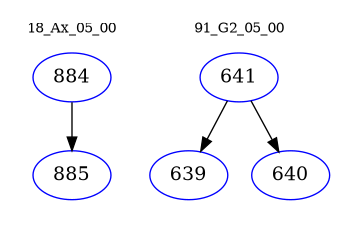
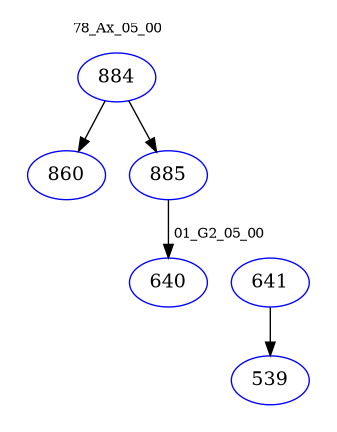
cluster "18_Ax_05_00": label "18_Ax_05_00" -> "78_Ax_05_00"
cluster "91_G2_05_00": label "91_G2_05_00" -> "01_G2_05_00"
edge "641" -> "640": now "885" -> "640"
node "860": added
node "639": label "639" -> "539"
